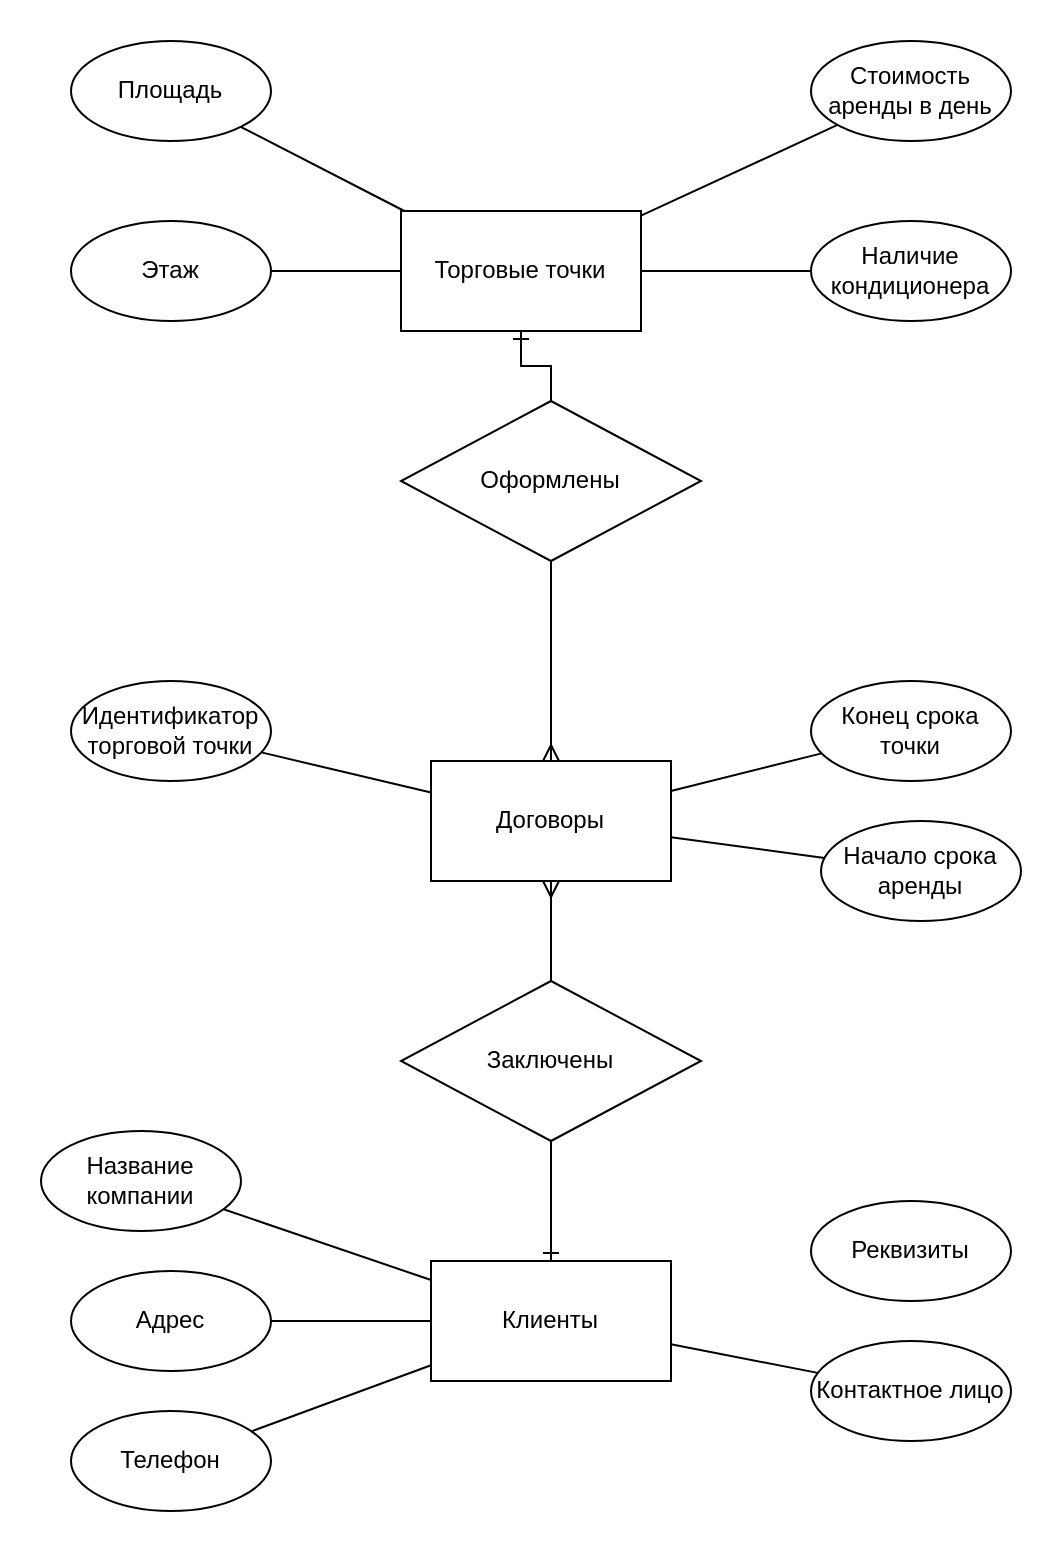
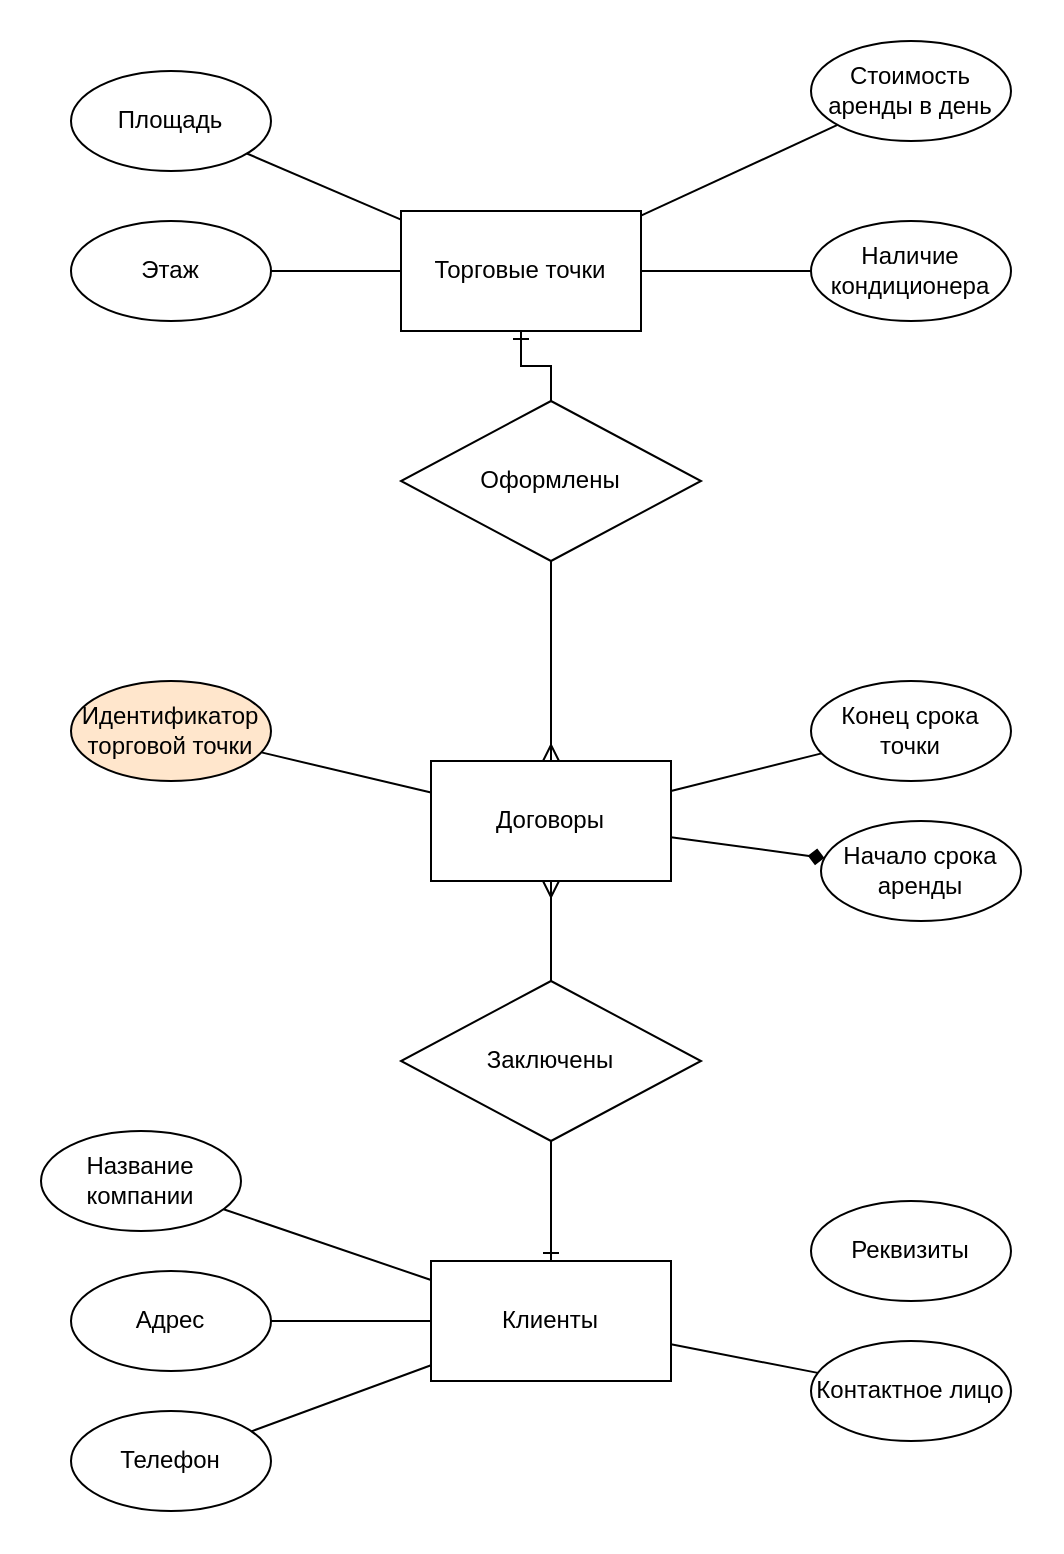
node "Площадь": moved (171, 91) -> (171, 121)
node "Идентификатор торговой точки": fillcolor #ffffff -> #ffe6cc
edge "Договоры" -- "Начало срока аренды": arrowhead none -> diamond
